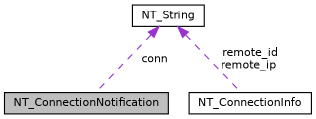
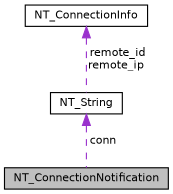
edge "NT_ConnectionInfo" -> "NT_String": reversed
